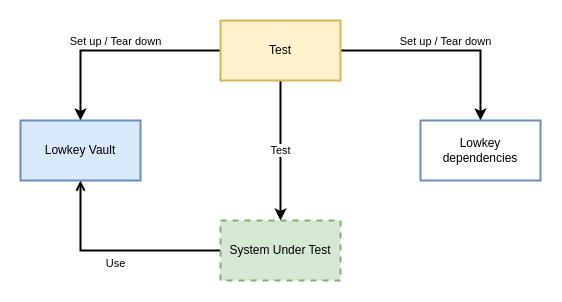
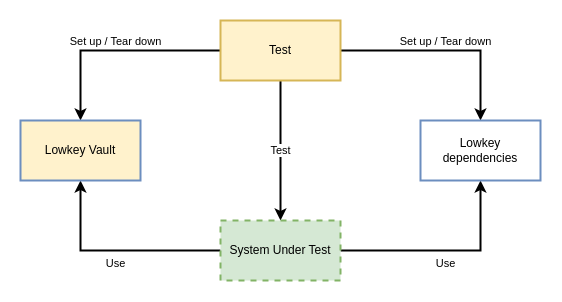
node "Lowkey Vault": fillcolor #dae8fc -> #fff2cc
edge "System Under Test" -> "Lowkey Vault": arrowhead open -> classic
edge "System Under Test" -> "Lowkey dependencies": added, label "Use"
